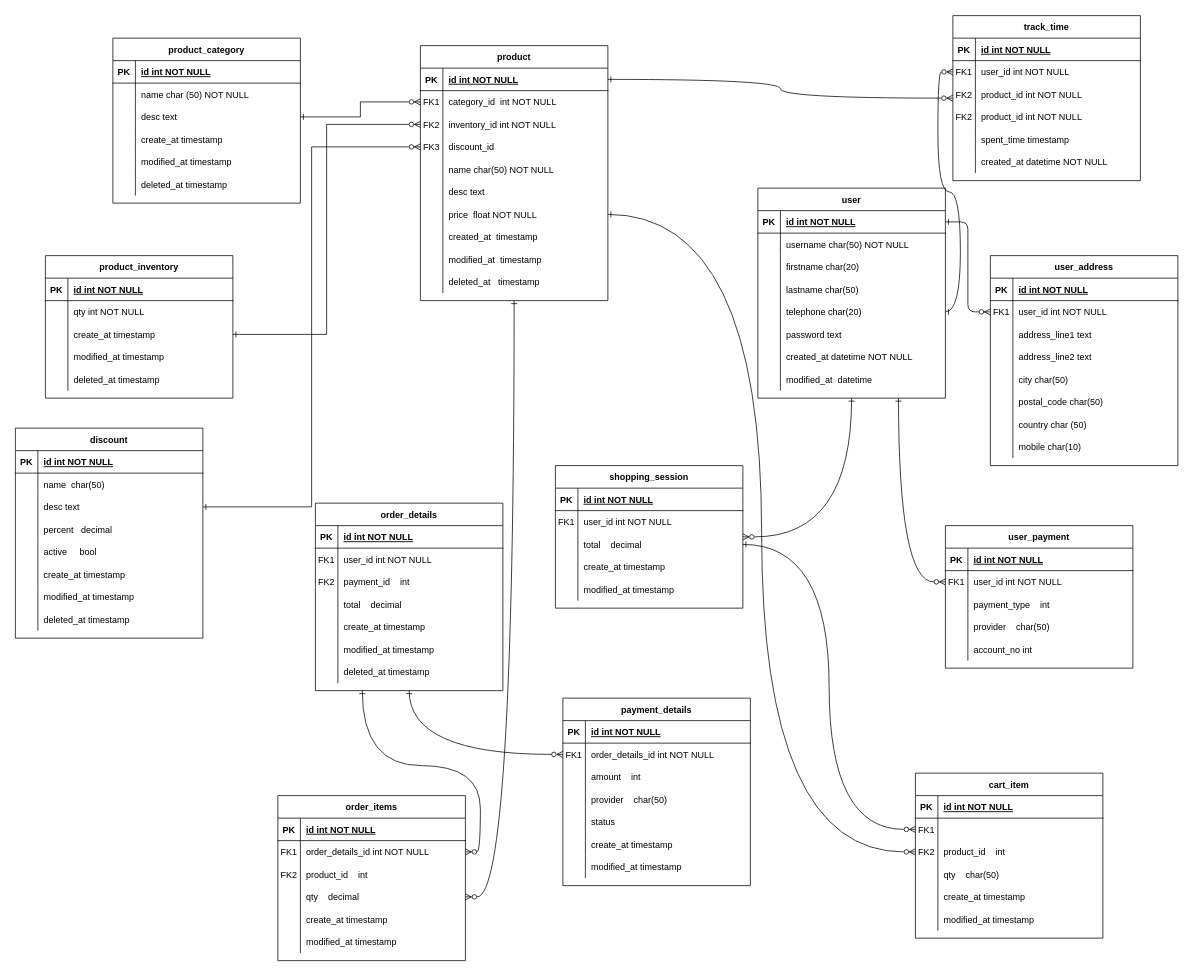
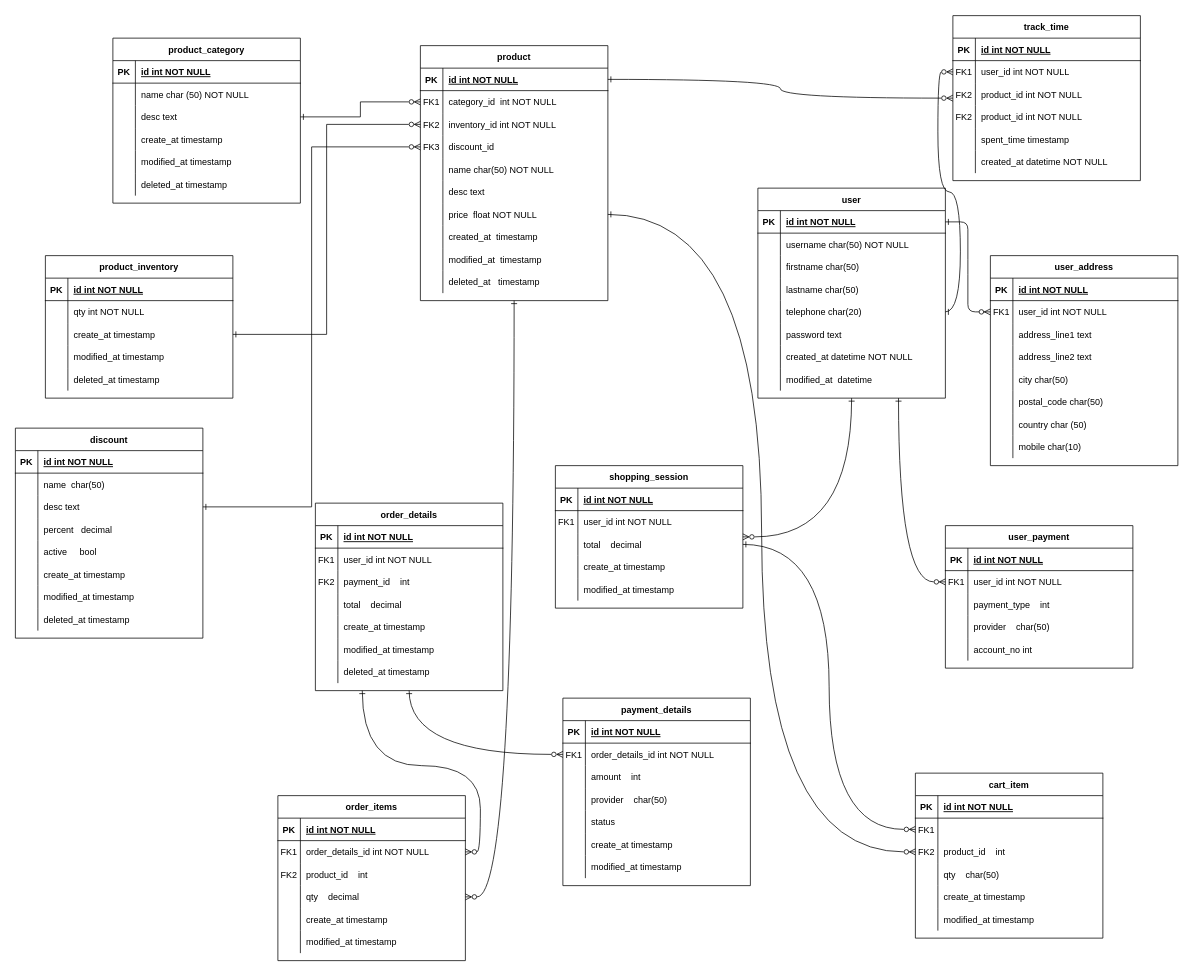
node "firstname char(20)": label "firstname char(20)" -> "firstname char(50)"
